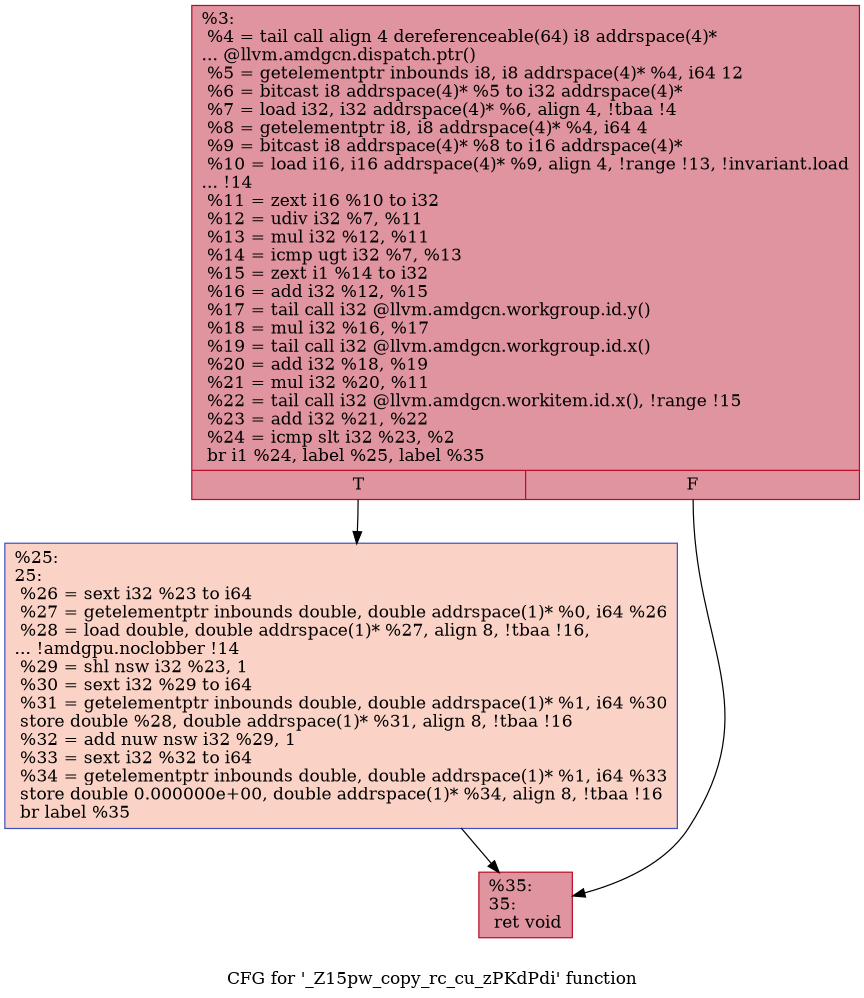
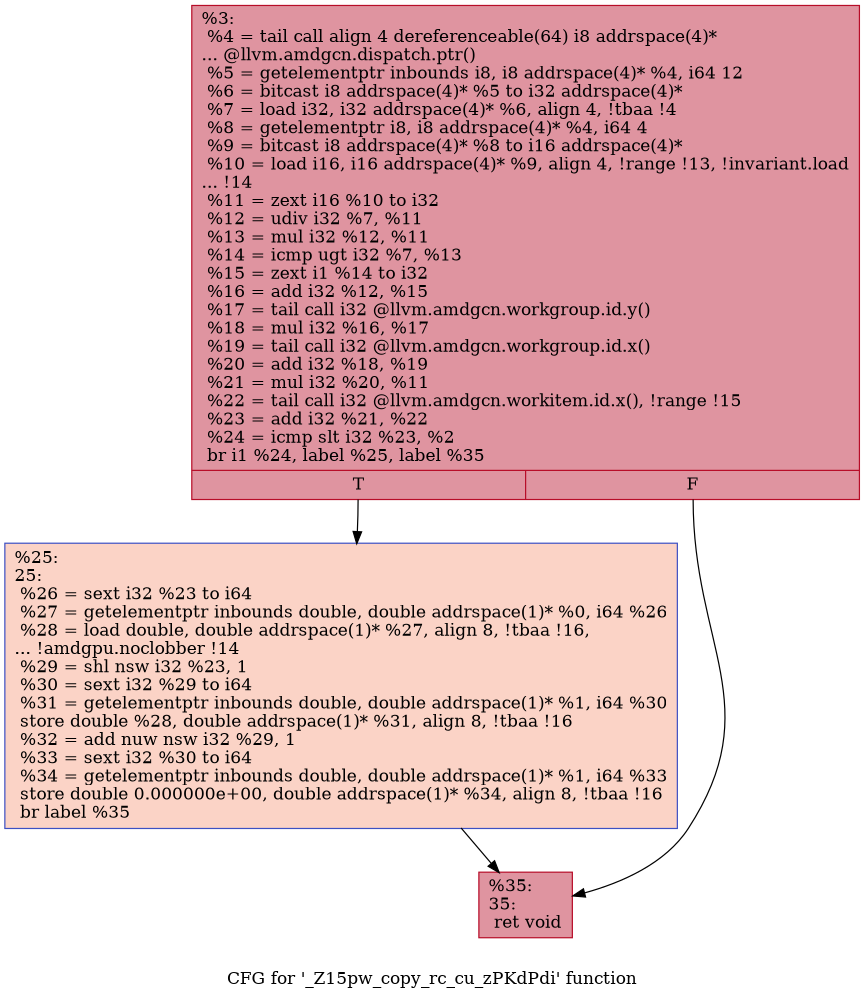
node "%25:": text "%33 = sext i32 %32 to i64" -> "%33 = sext i32 %30 to i64"
